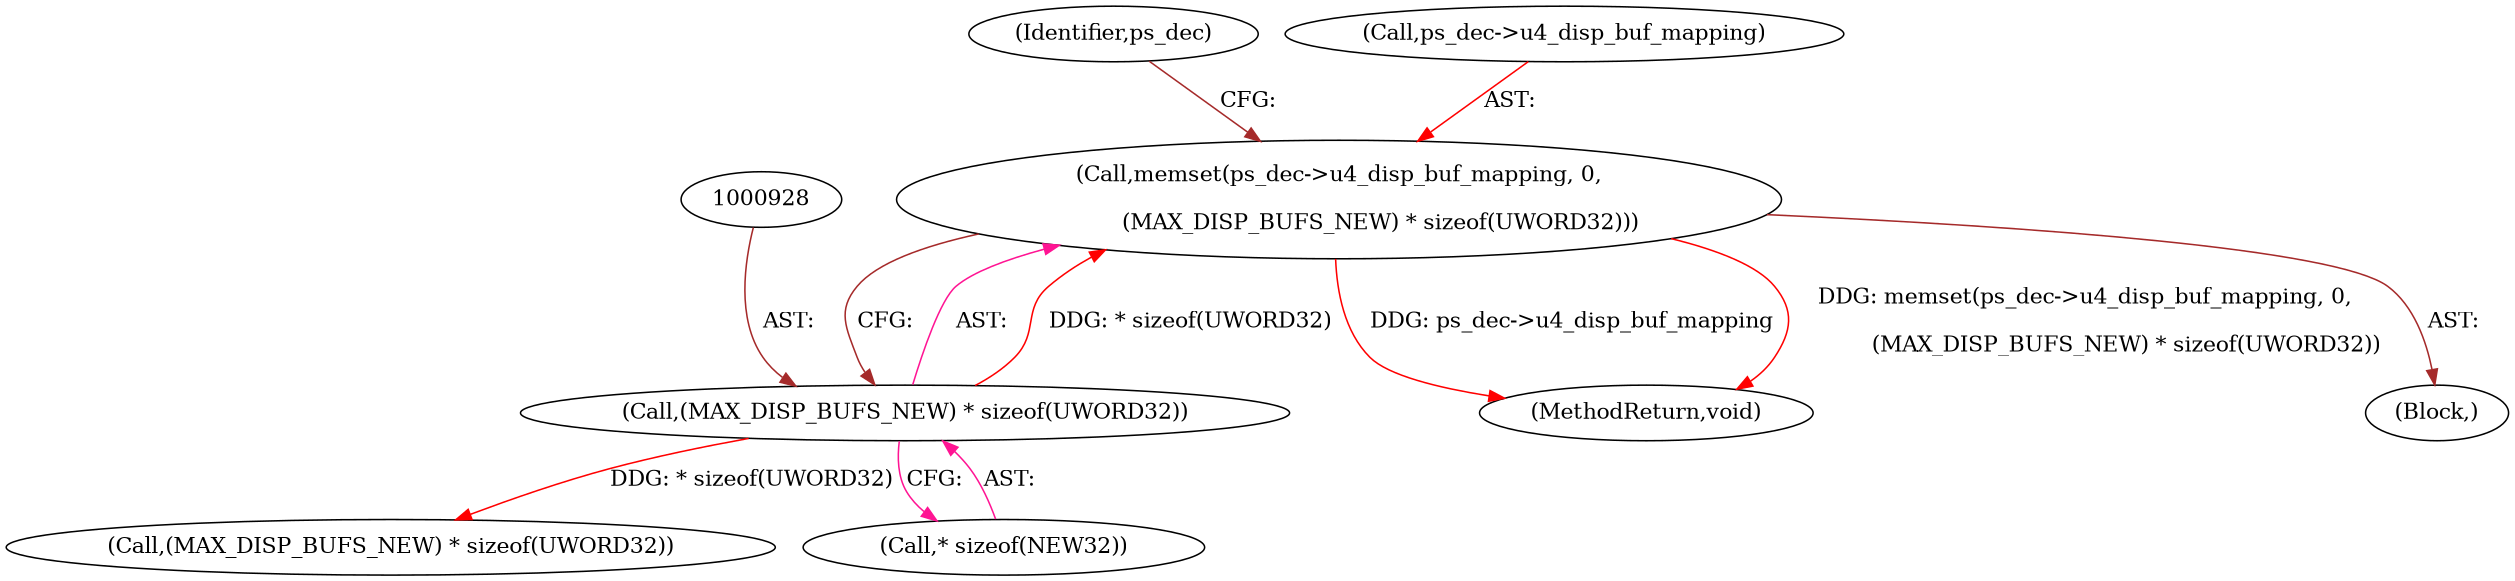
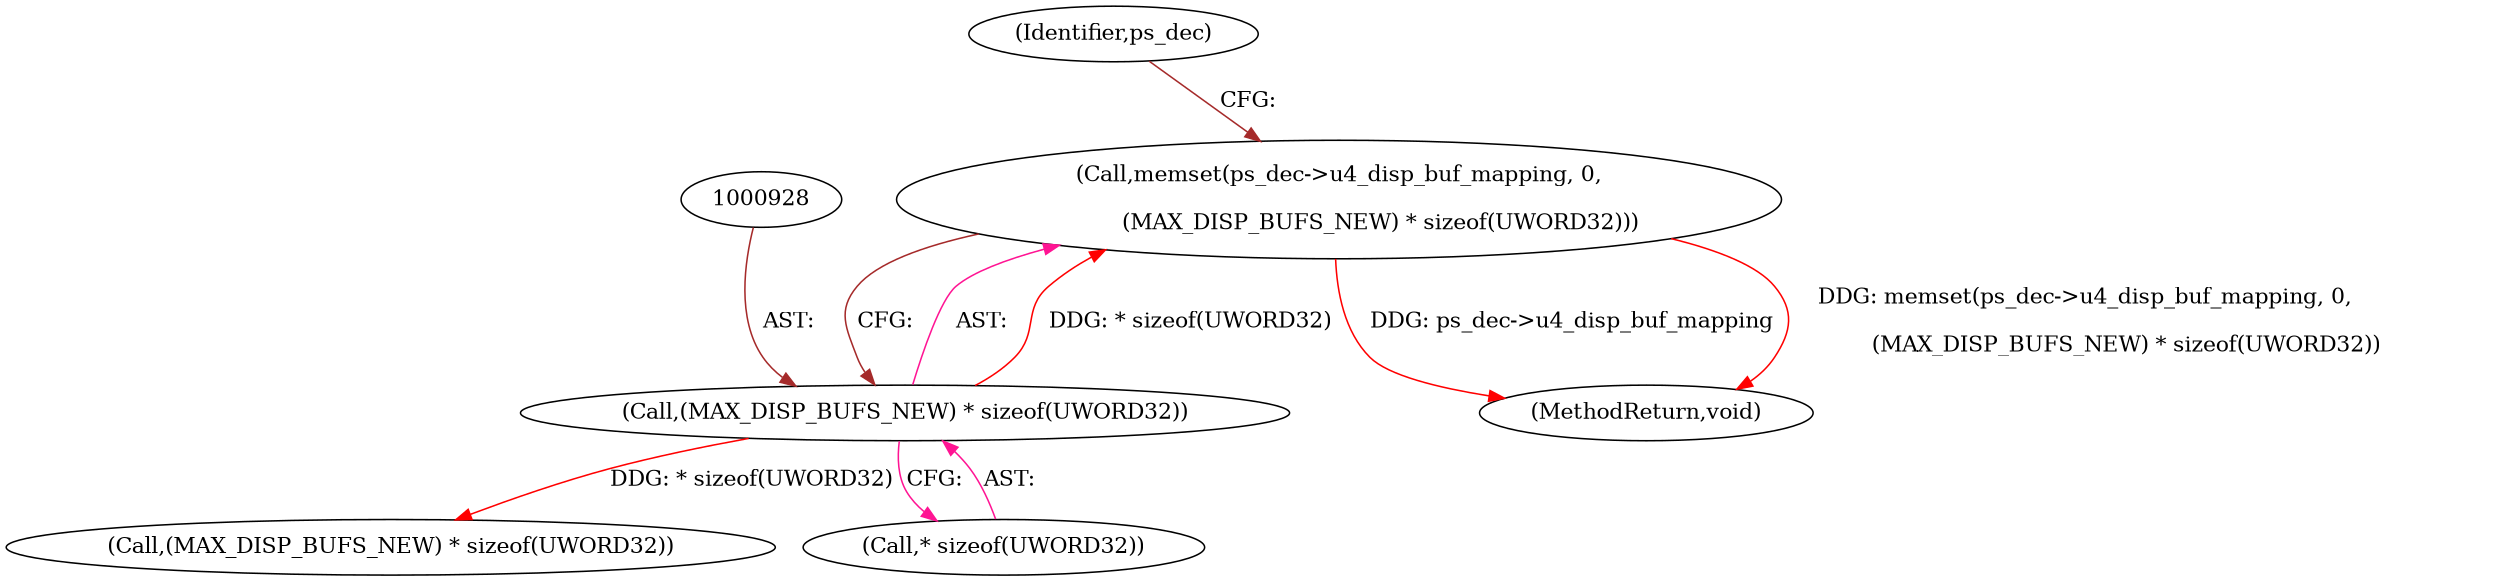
node "(Call,ps_dec->u4_disp_buf_mapping)": removed
node "(Block,)": removed
node "(Call,* sizeof(NEW32))": label "(Call,* sizeof(NEW32))" -> "(Call,* sizeof(UWORD32))"
